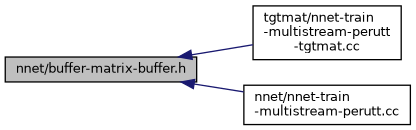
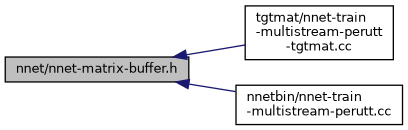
node "nnet/buffer-matrix-buffer.h": label "nnet/buffer-matrix-buffer.h" -> "nnet/nnet-matrix-buffer.h"
node "nnet/nnet-train -multistream-perutt.cc": label "nnet/nnet-train -multistream-perutt.cc" -> "nnetbin/nnet-train -multistream-perutt.cc"
